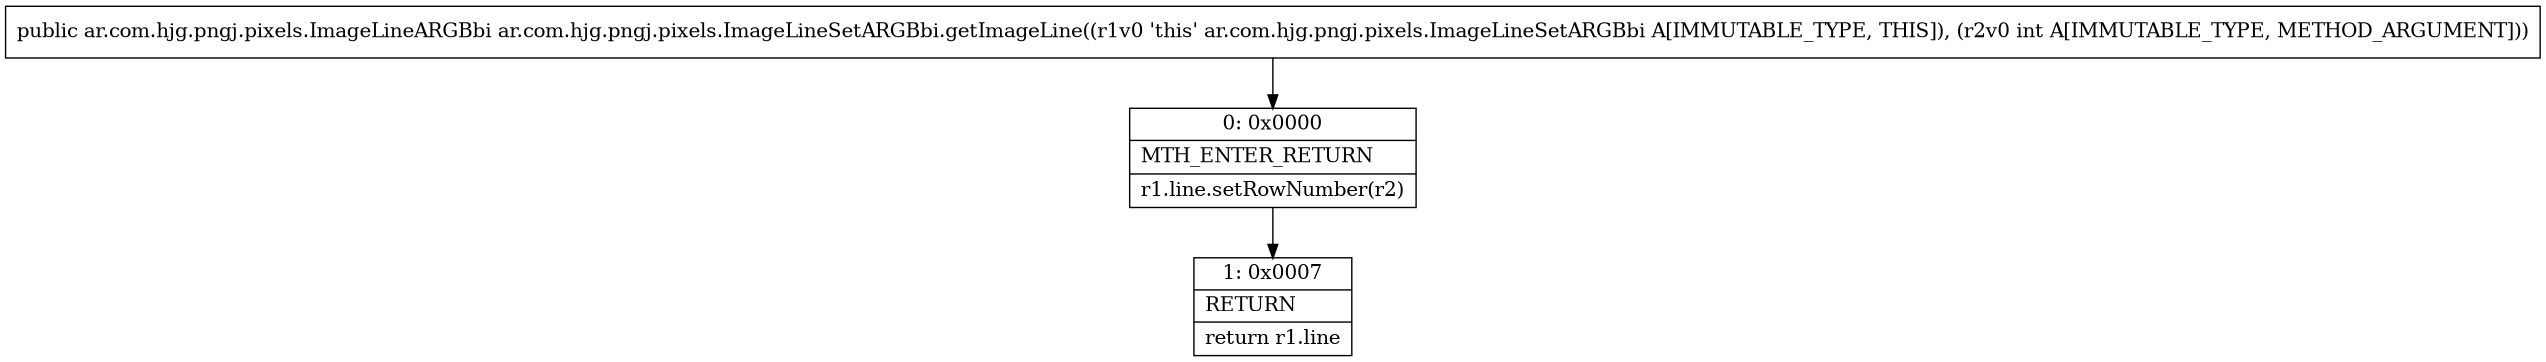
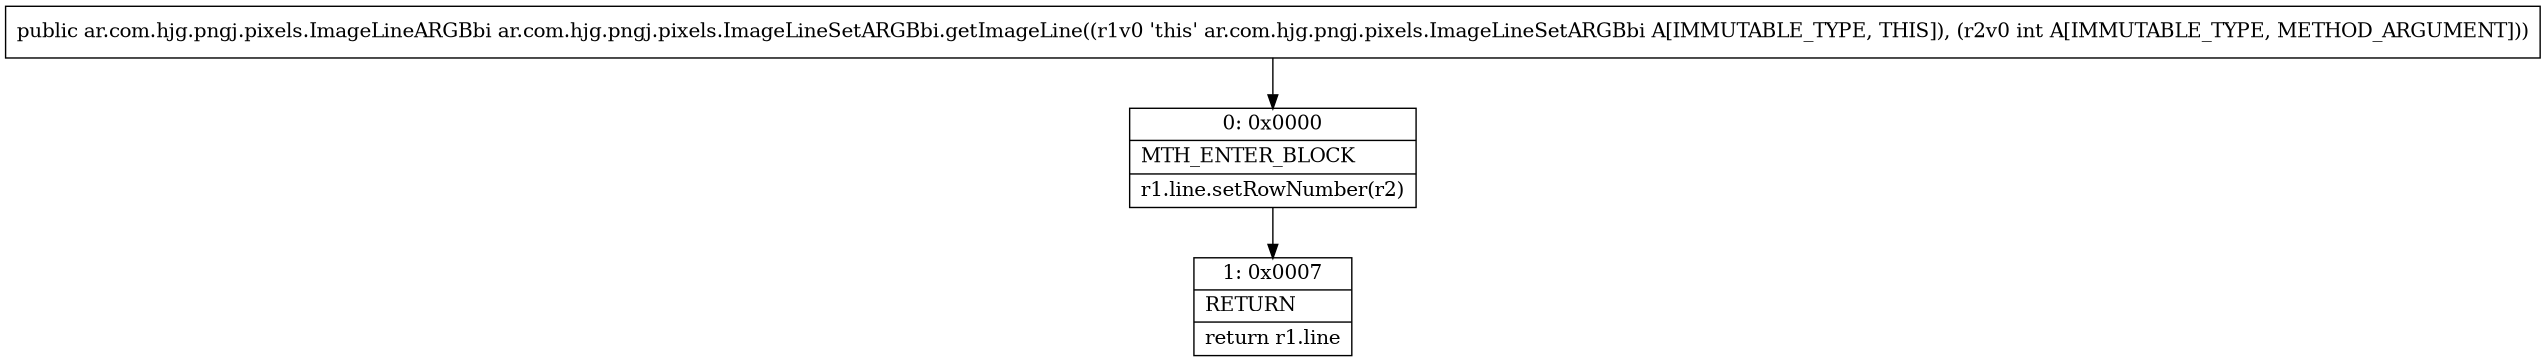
node "0: 0x0000": text "MTH_ENTER_RETURN" -> "MTH_ENTER_BLOCK"
